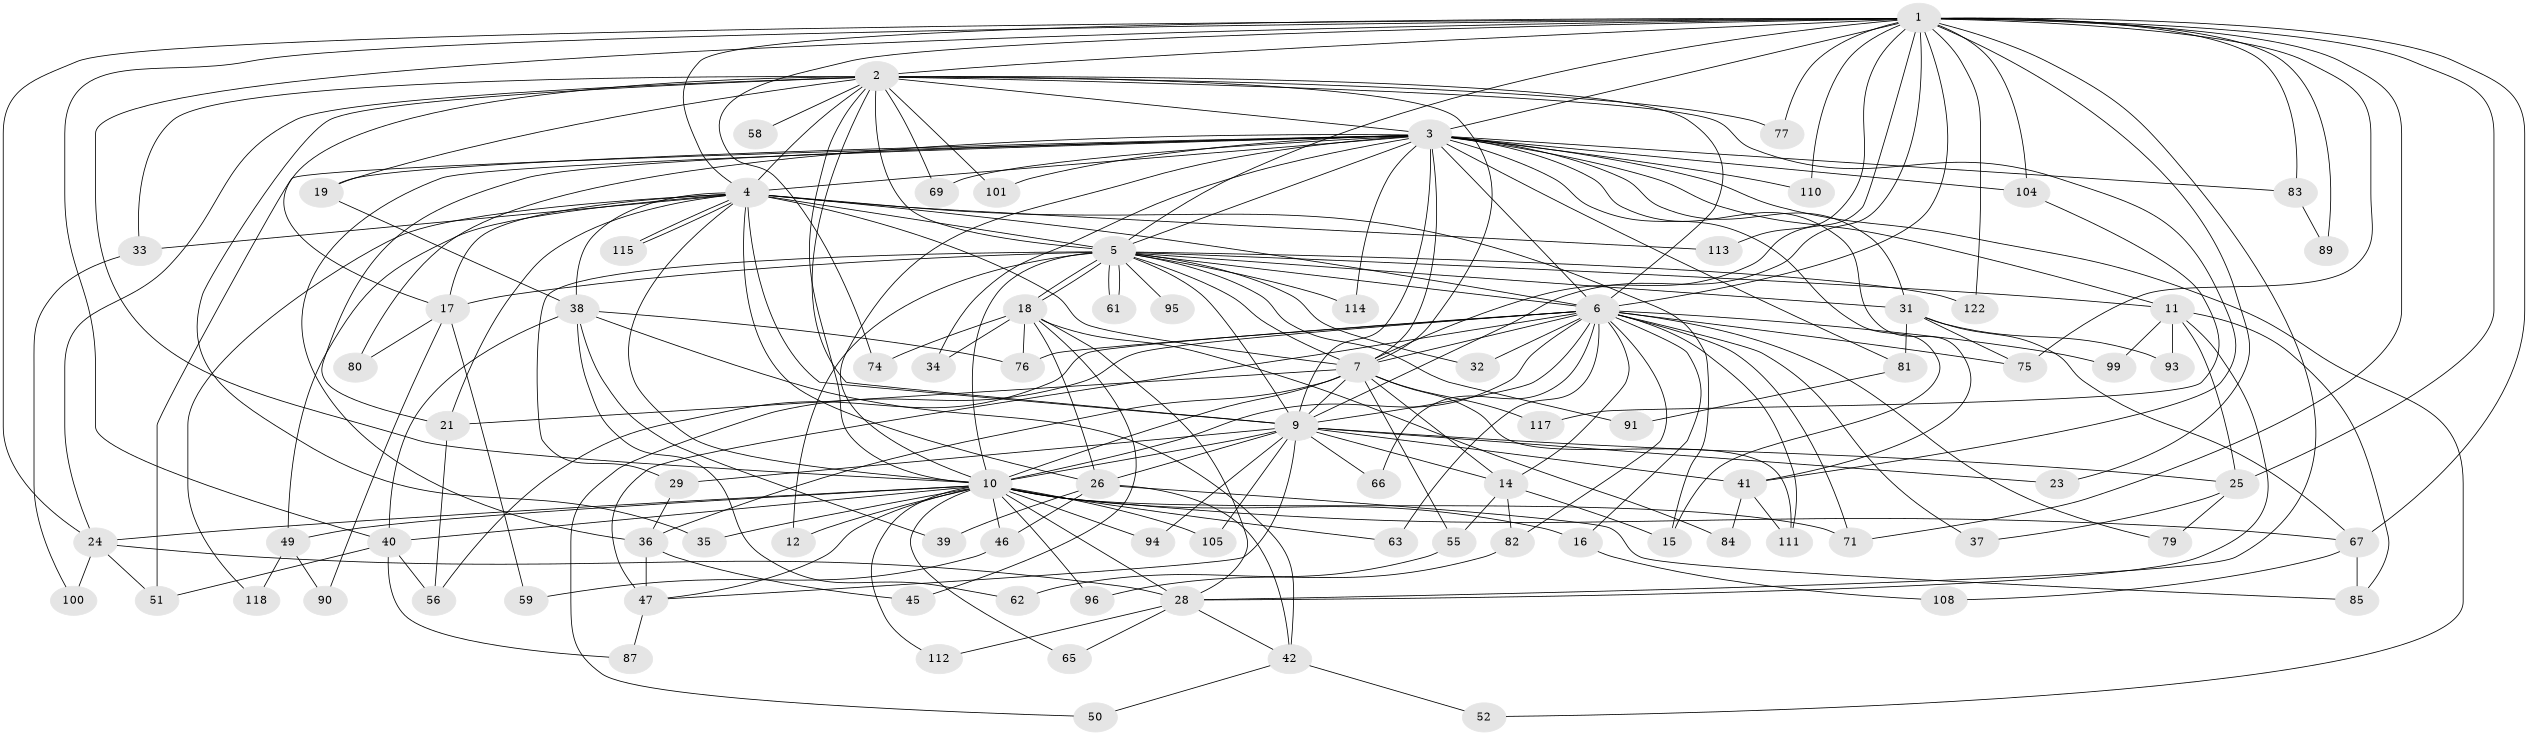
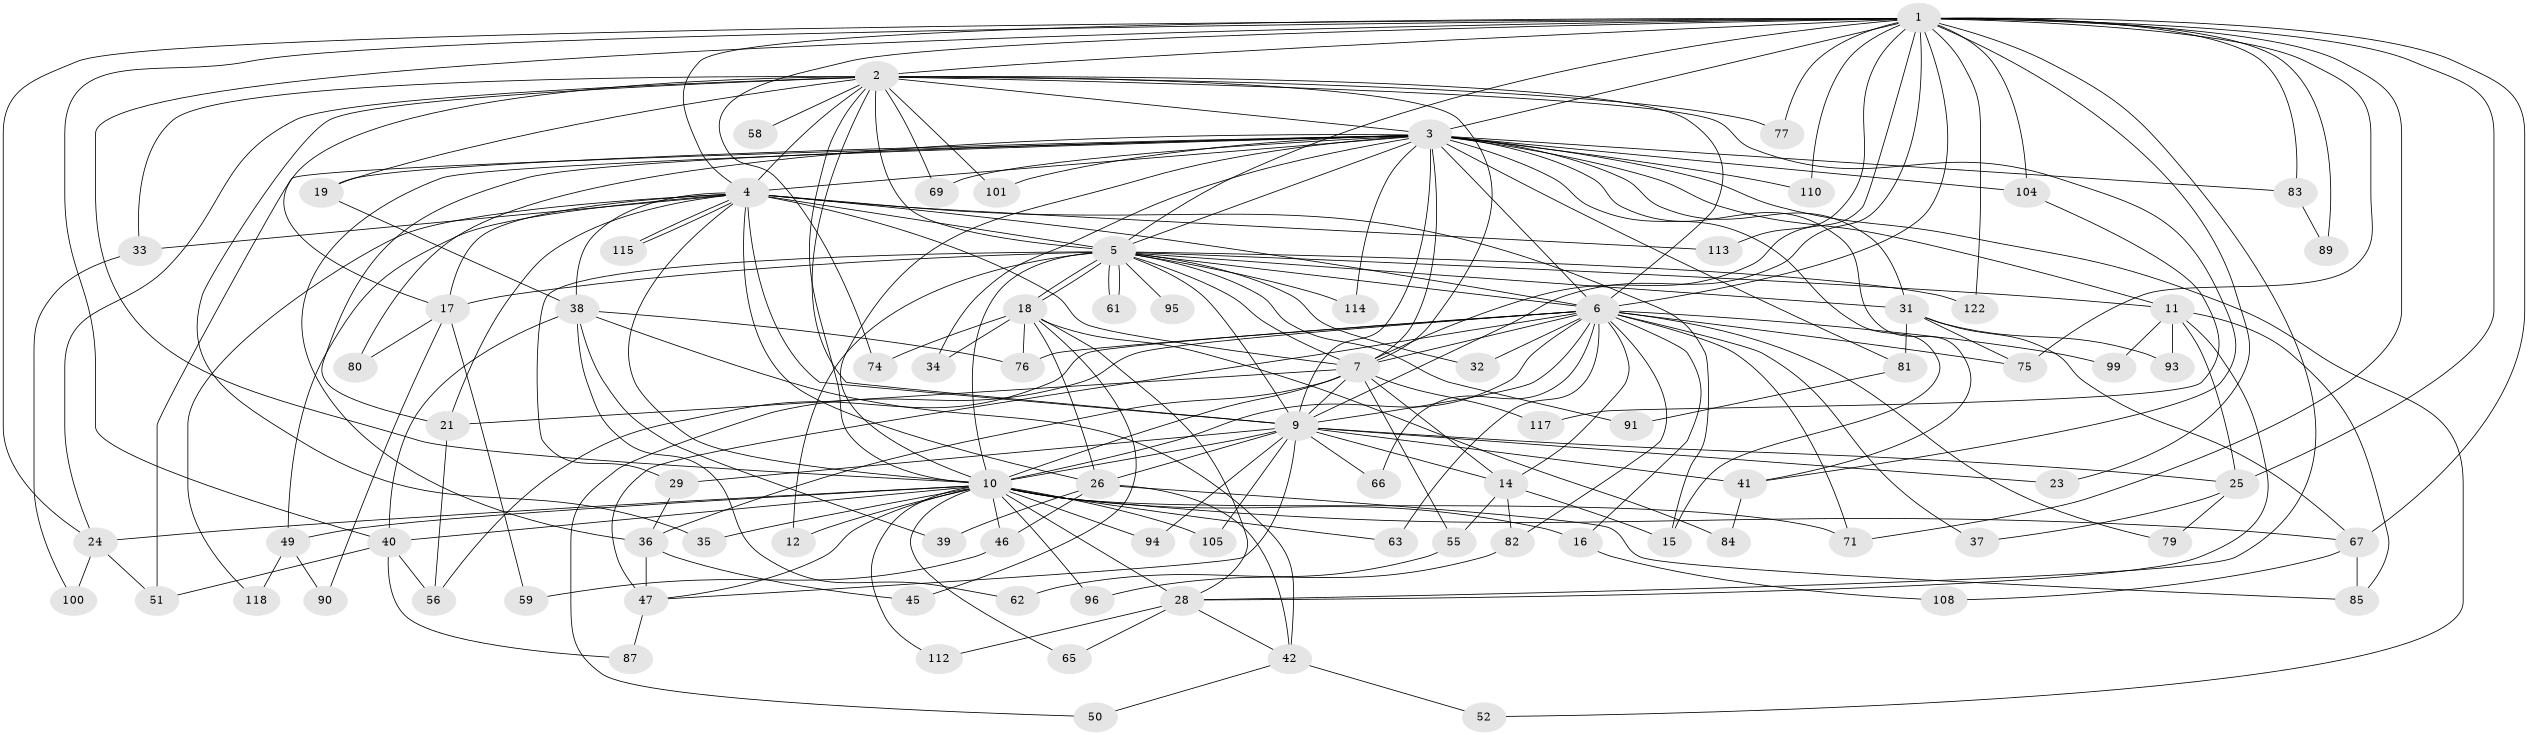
node "111": removed
edge "24" -- "28": removed
